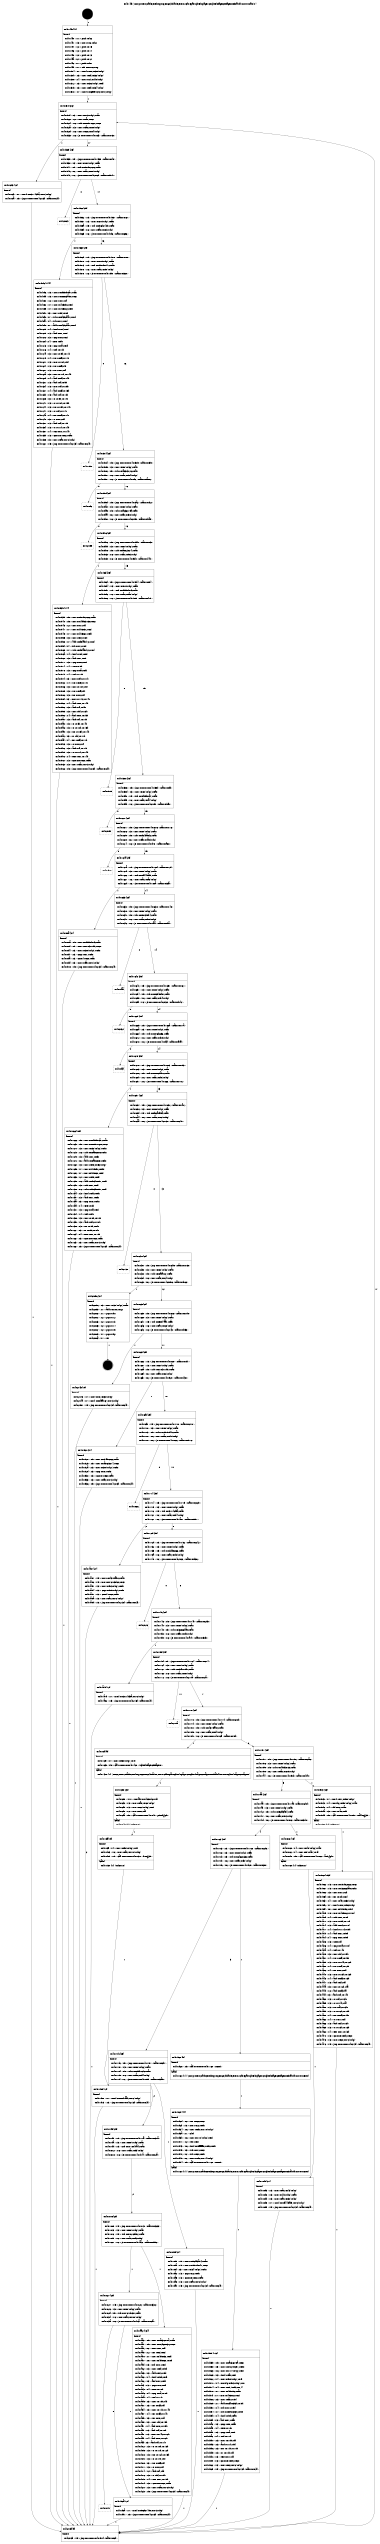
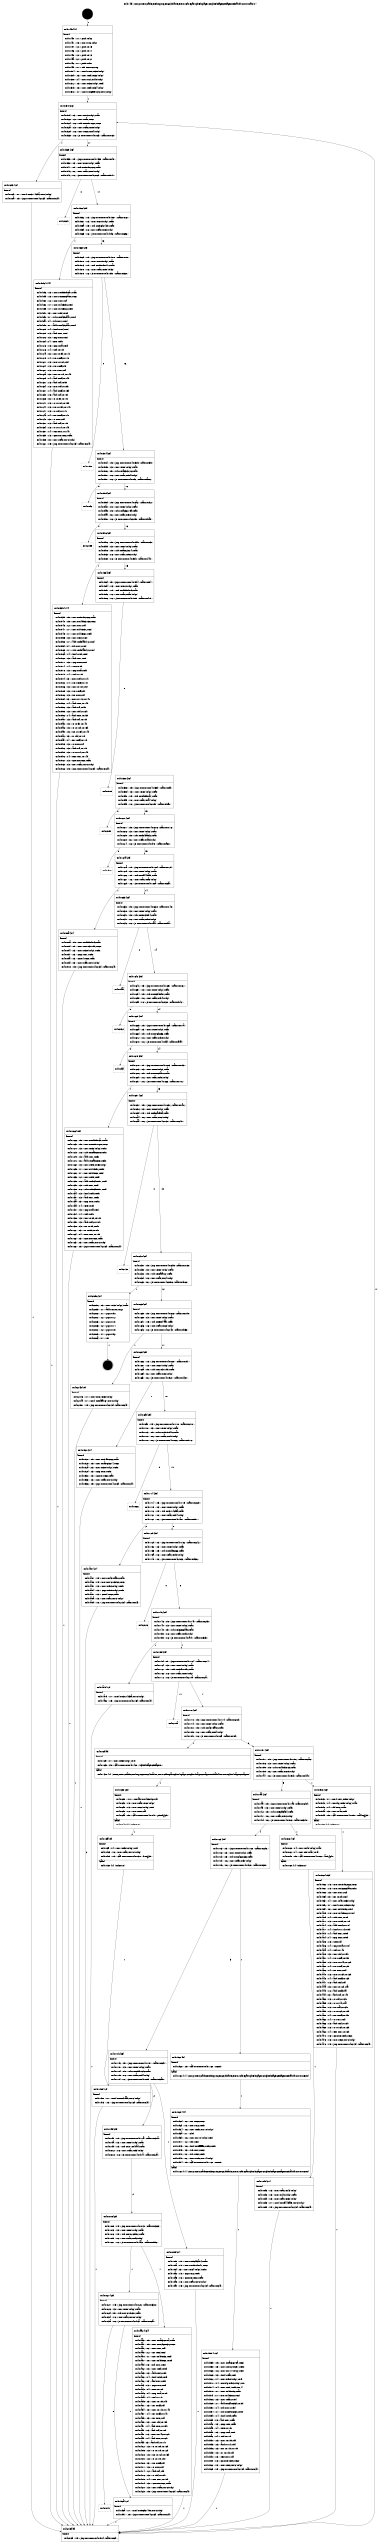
edge "0x4015cf [25]" -> "0x4015e8 [25]": removed, label "15"
edge "0x401746 [25]" -> "0x40175f [25]": added, label "7"
